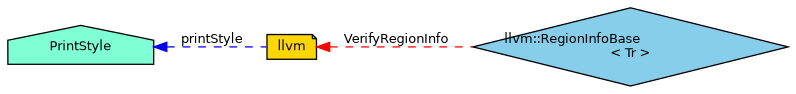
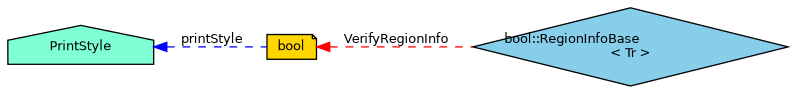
node "llvm": label "llvm" -> "bool"
node "llvm::RegionInfoBase < Tr >": label "llvm::RegionInfoBase < Tr >" -> "bool::RegionInfoBase < Tr >"
